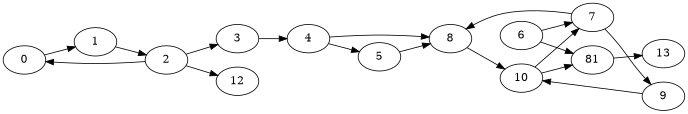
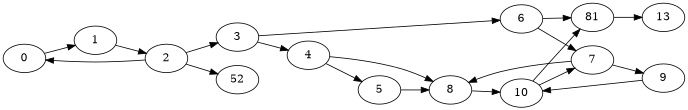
edge "3" -> "6": added
node "12": label "12" -> "52"
